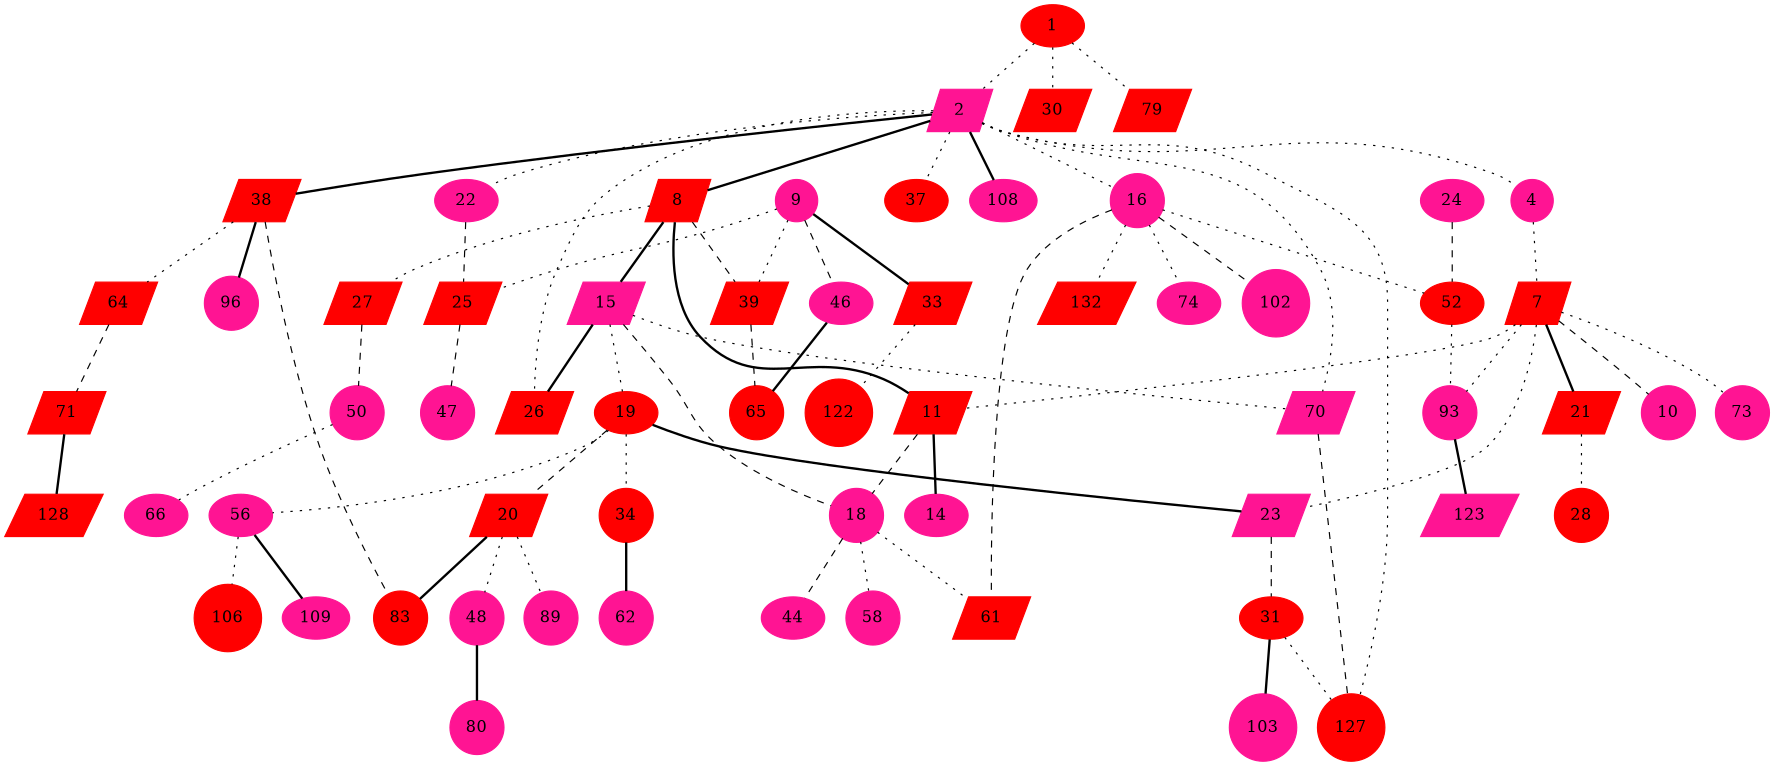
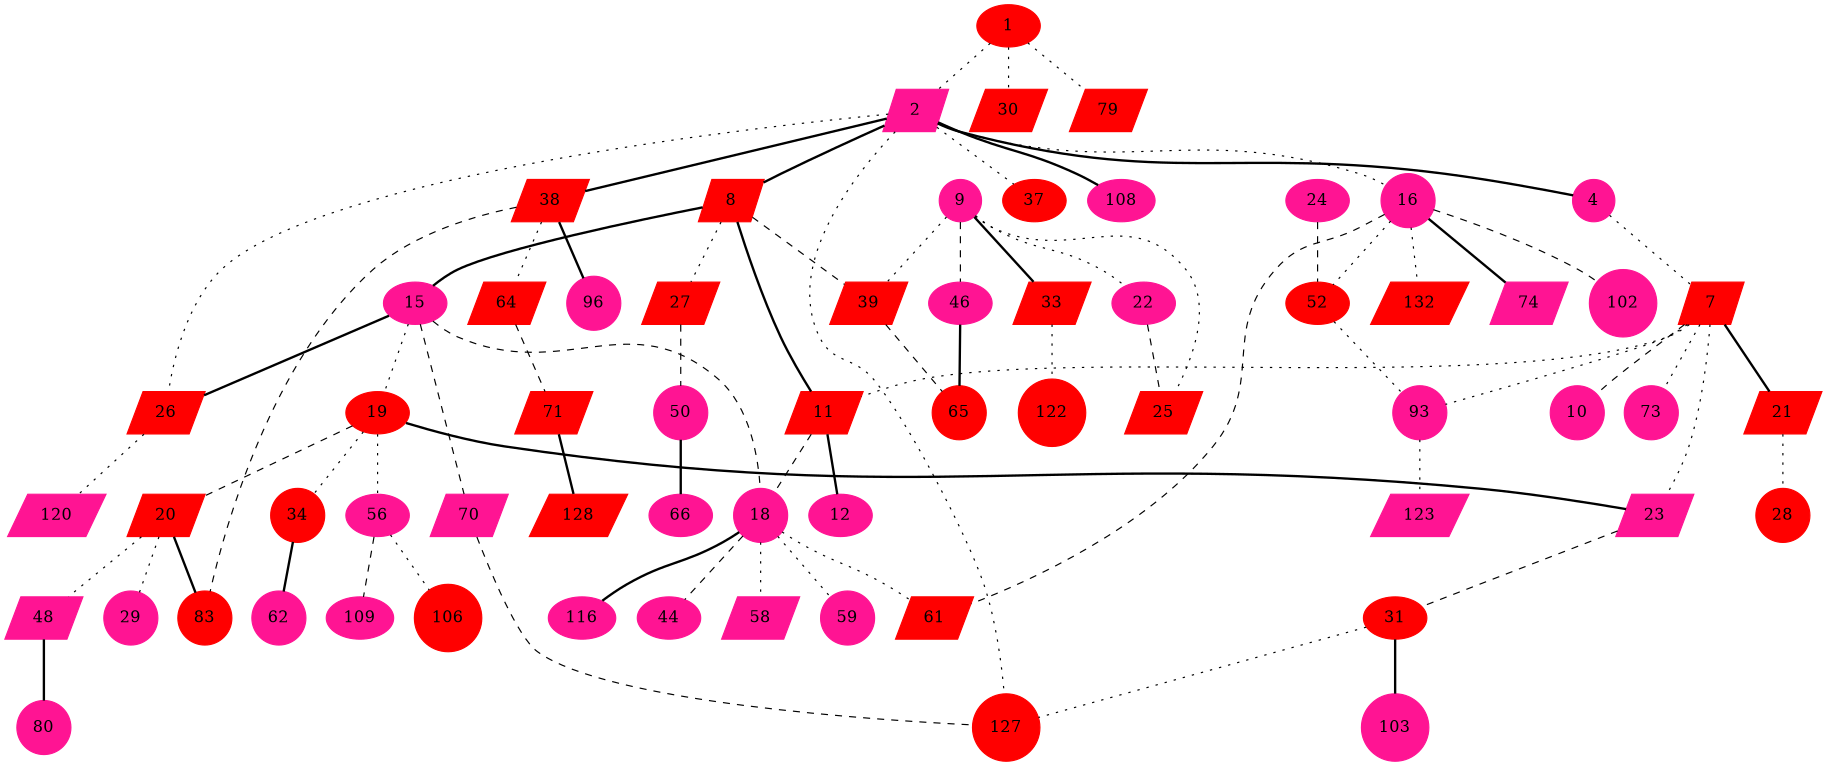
edge "2" -- "22": now "9" -- "22"
edge "2" -- "4": style dotted -> bold
edge "2" -- "70": removed
edge "16" -- "74": style dotted -> bold
node "15": shape parallelogram -> ellipse
node "74": shape ellipse -> parallelogram
edge "15" -- "70": style dotted -> dashed
node "47": removed
edge "50" -- "66": style dotted -> bold
edge "93" -- "123": style bold -> dotted
node "120": added
node "14": label "14" -> "12"
edge "56" -- "109": style bold -> dashed
node "48": shape circle -> parallelogram
node "89": label "89" -> "29"
node "116": added
node "59": added
node "58": shape circle -> parallelogram
